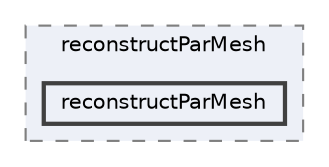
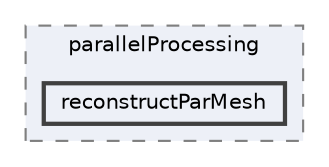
cluster "reconstructParMesh": label "reconstructParMesh" -> "parallelProcessing"
